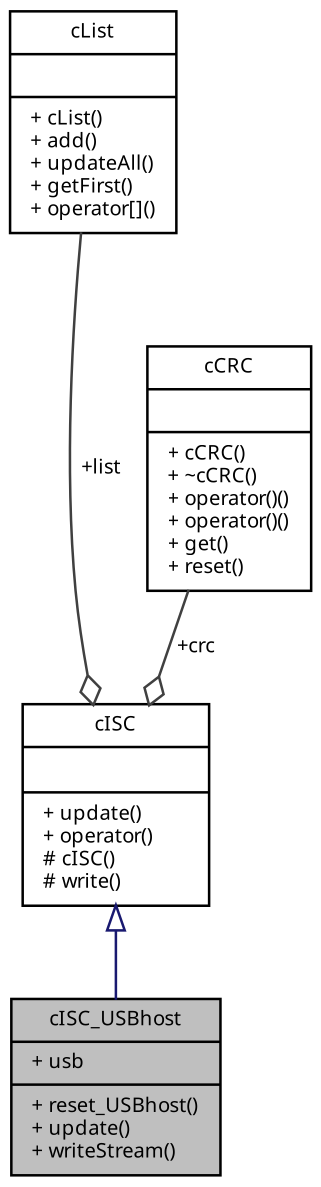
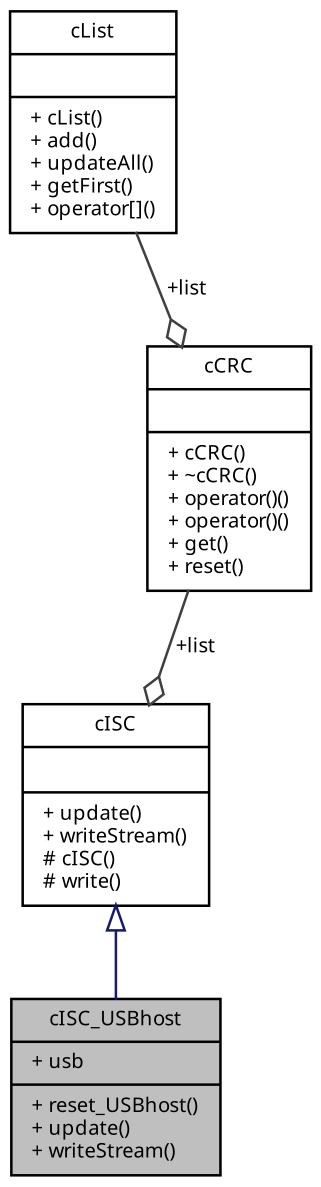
edge "cList" -> "cISC": now "cList" -> "cCRC"
edge "cCRC" -> "cISC": label " +crc" -> " +list"
node "cISC": text "+ operator()" -> "+ writeStream()"
